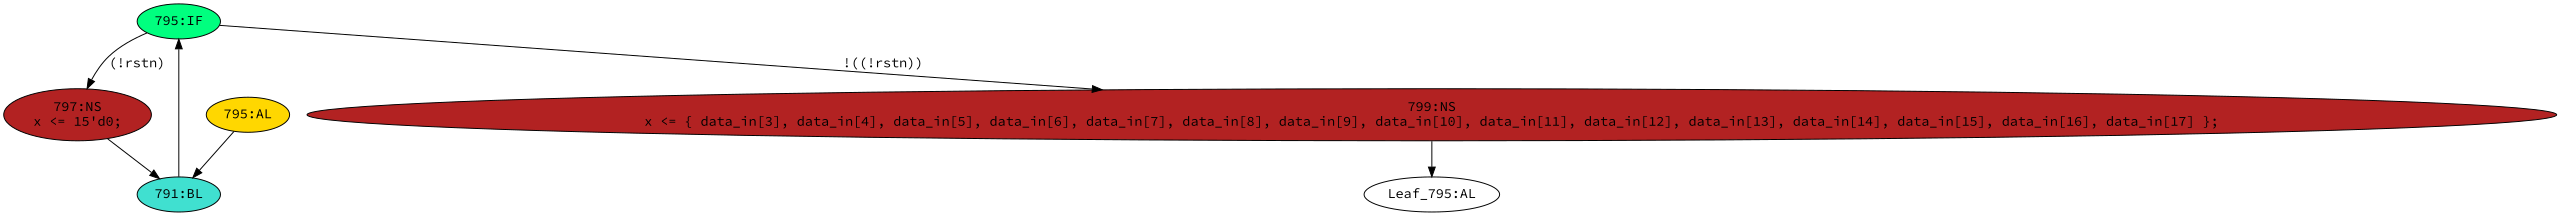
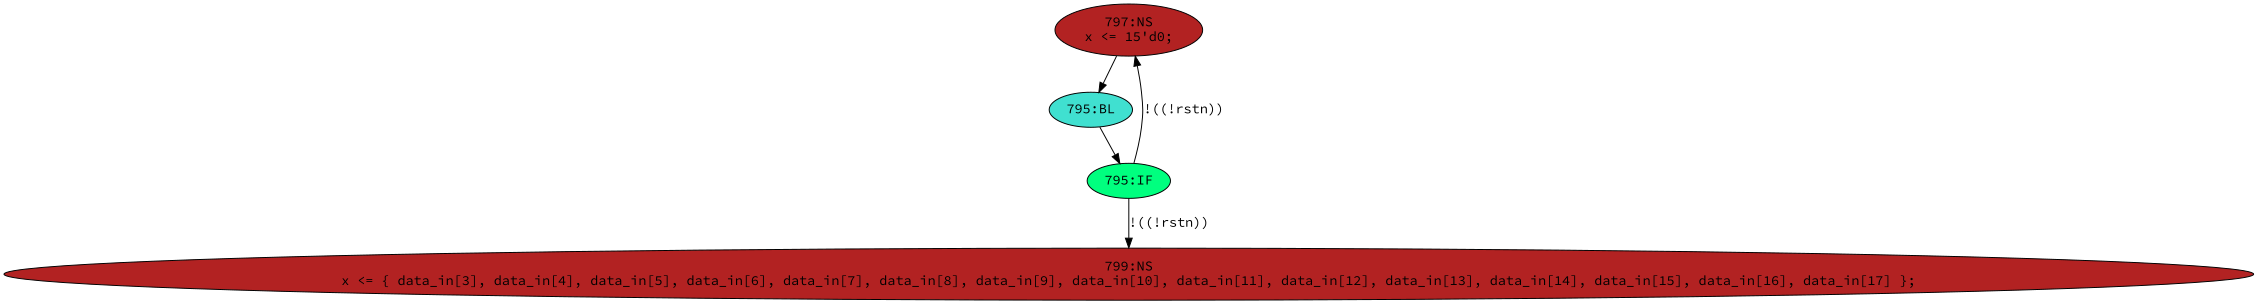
edge "795:IF" -> "797:NS x <= 15'd0;": label "(!rstn)" -> "!((!rstn))"
node "795:AL": removed
node "791:BL": label "791:BL" -> "795:BL"
node "Leaf_795:AL": removed
